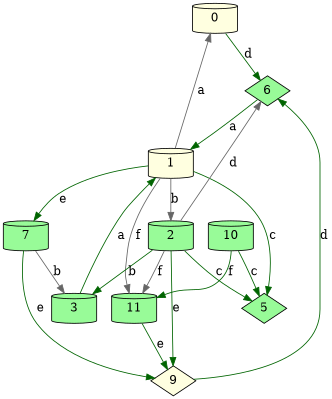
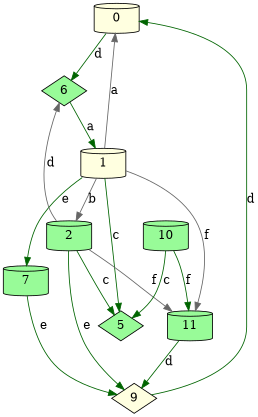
edge "9" -> "6": now "9" -> "0"
node "3": removed
edge "11" -> "9": label "e" -> "d"
